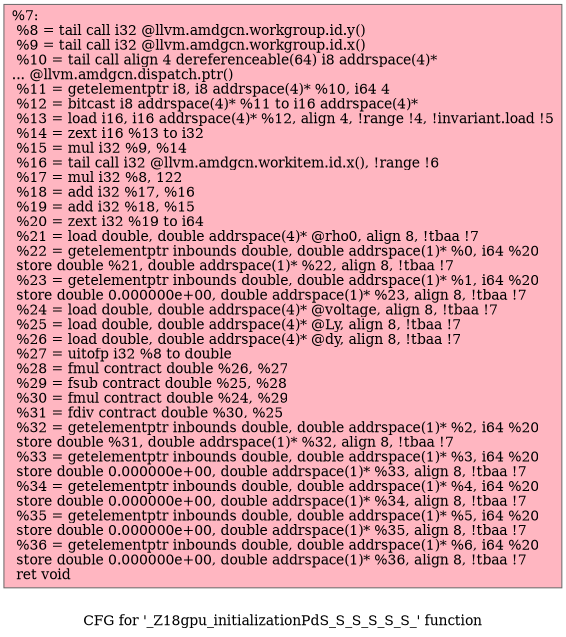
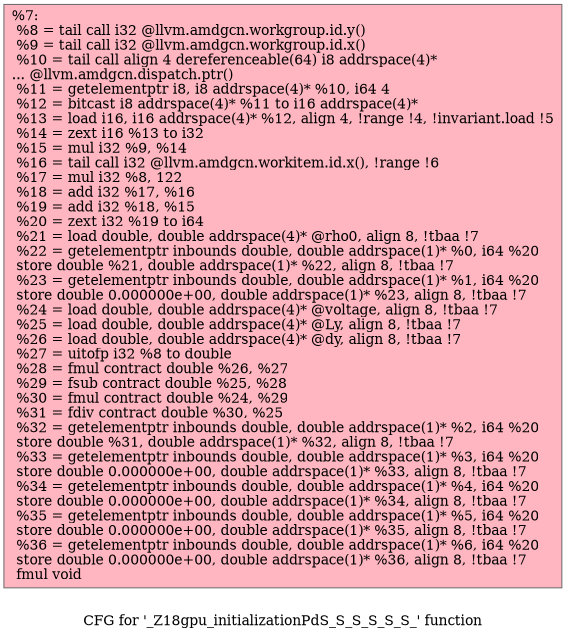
node "%7:": text "ret void" -> "fmul void"
